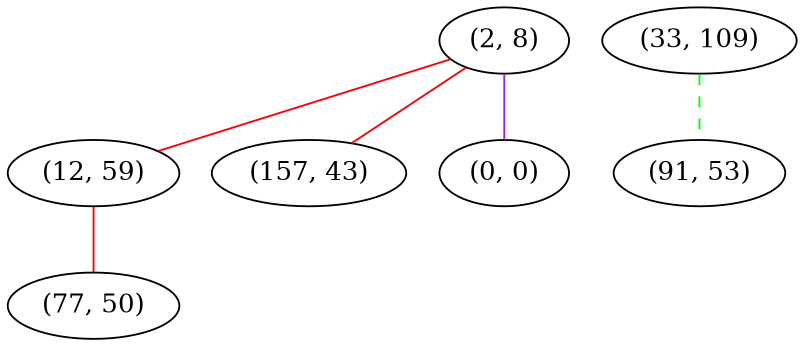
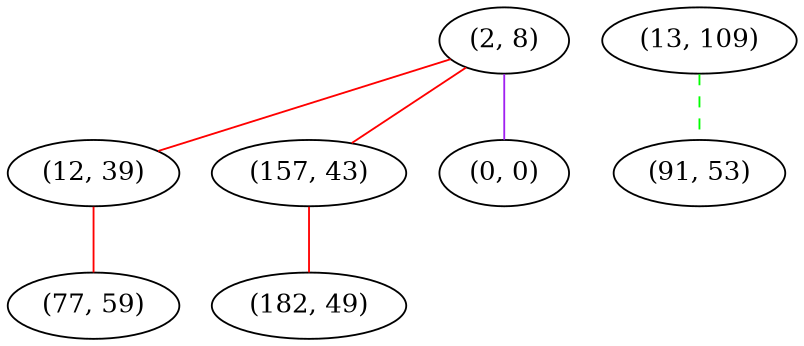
node "(33, 109)": label "(33, 109)" -> "(13, 109)"
node "(12, 59)": label "(12, 59)" -> "(12, 39)"
node "(77, 50)": label "(77, 50)" -> "(77, 59)"
node "(182, 49)": added
